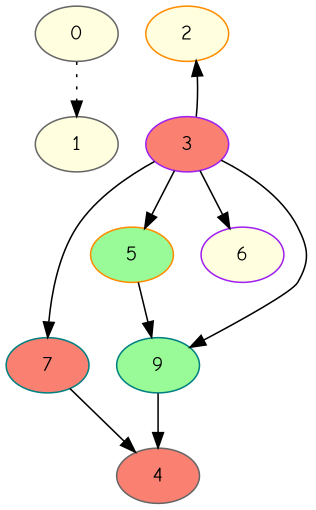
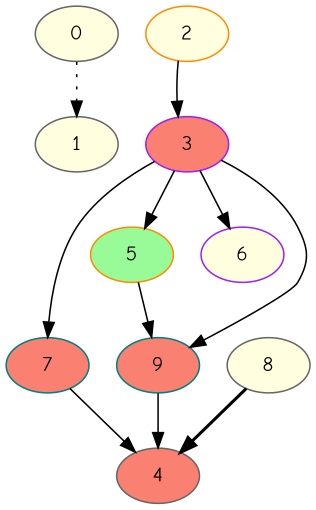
edge "3" -> "2": reversed
node "9": fillcolor palegreen -> salmon
node "8": added
